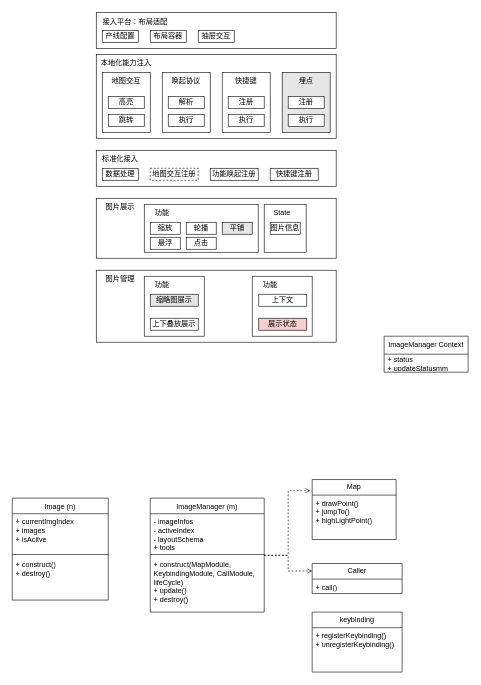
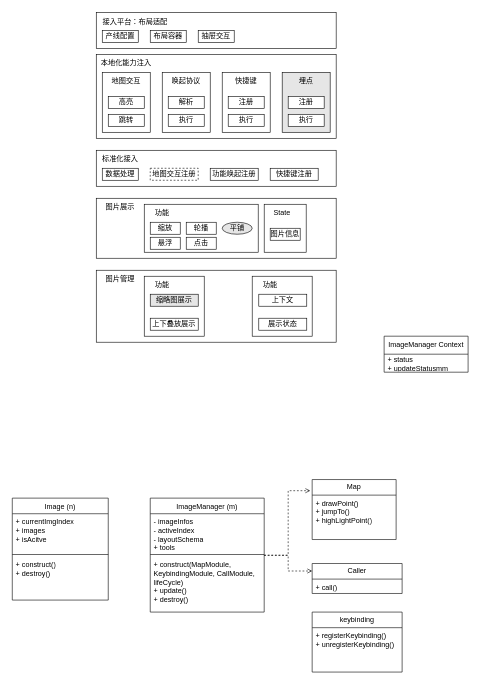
node "平铺": shape rectangle -> ellipse
node "图片信息": moved (285, 228) -> (285, 234)
node "展示状态": fillcolor #f8cecc -> #ffffff
